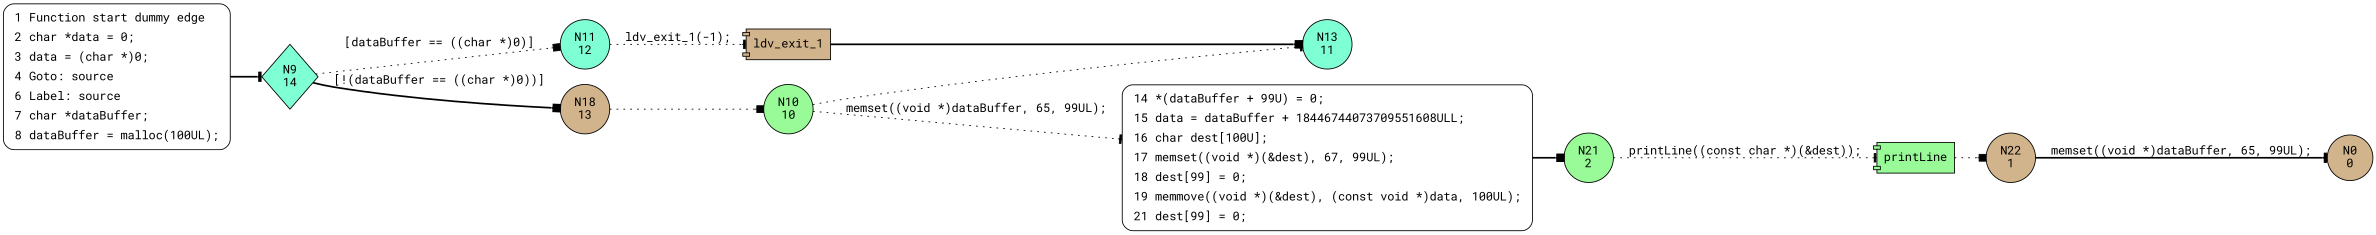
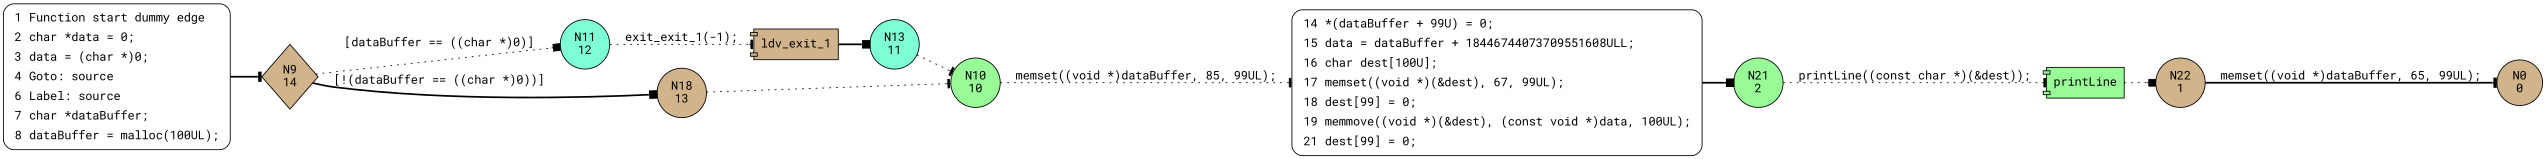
edge "N11 12" -> "ldv_exit_1": label "ldv_exit_1(-1);" -> "exit_exit_1(-1);"
edge "N10 10" -> "N13 11": reversed
node "N9 14": fillcolor aquamarine -> tan
edge "N18 13" -> "N10 10": arrowhead box -> tee
edge "N10 10" -> "14": label "memset((void *)dataBuffer, 65, 99UL);" -> "memset((void *)dataBuffer, 85, 99UL);"
